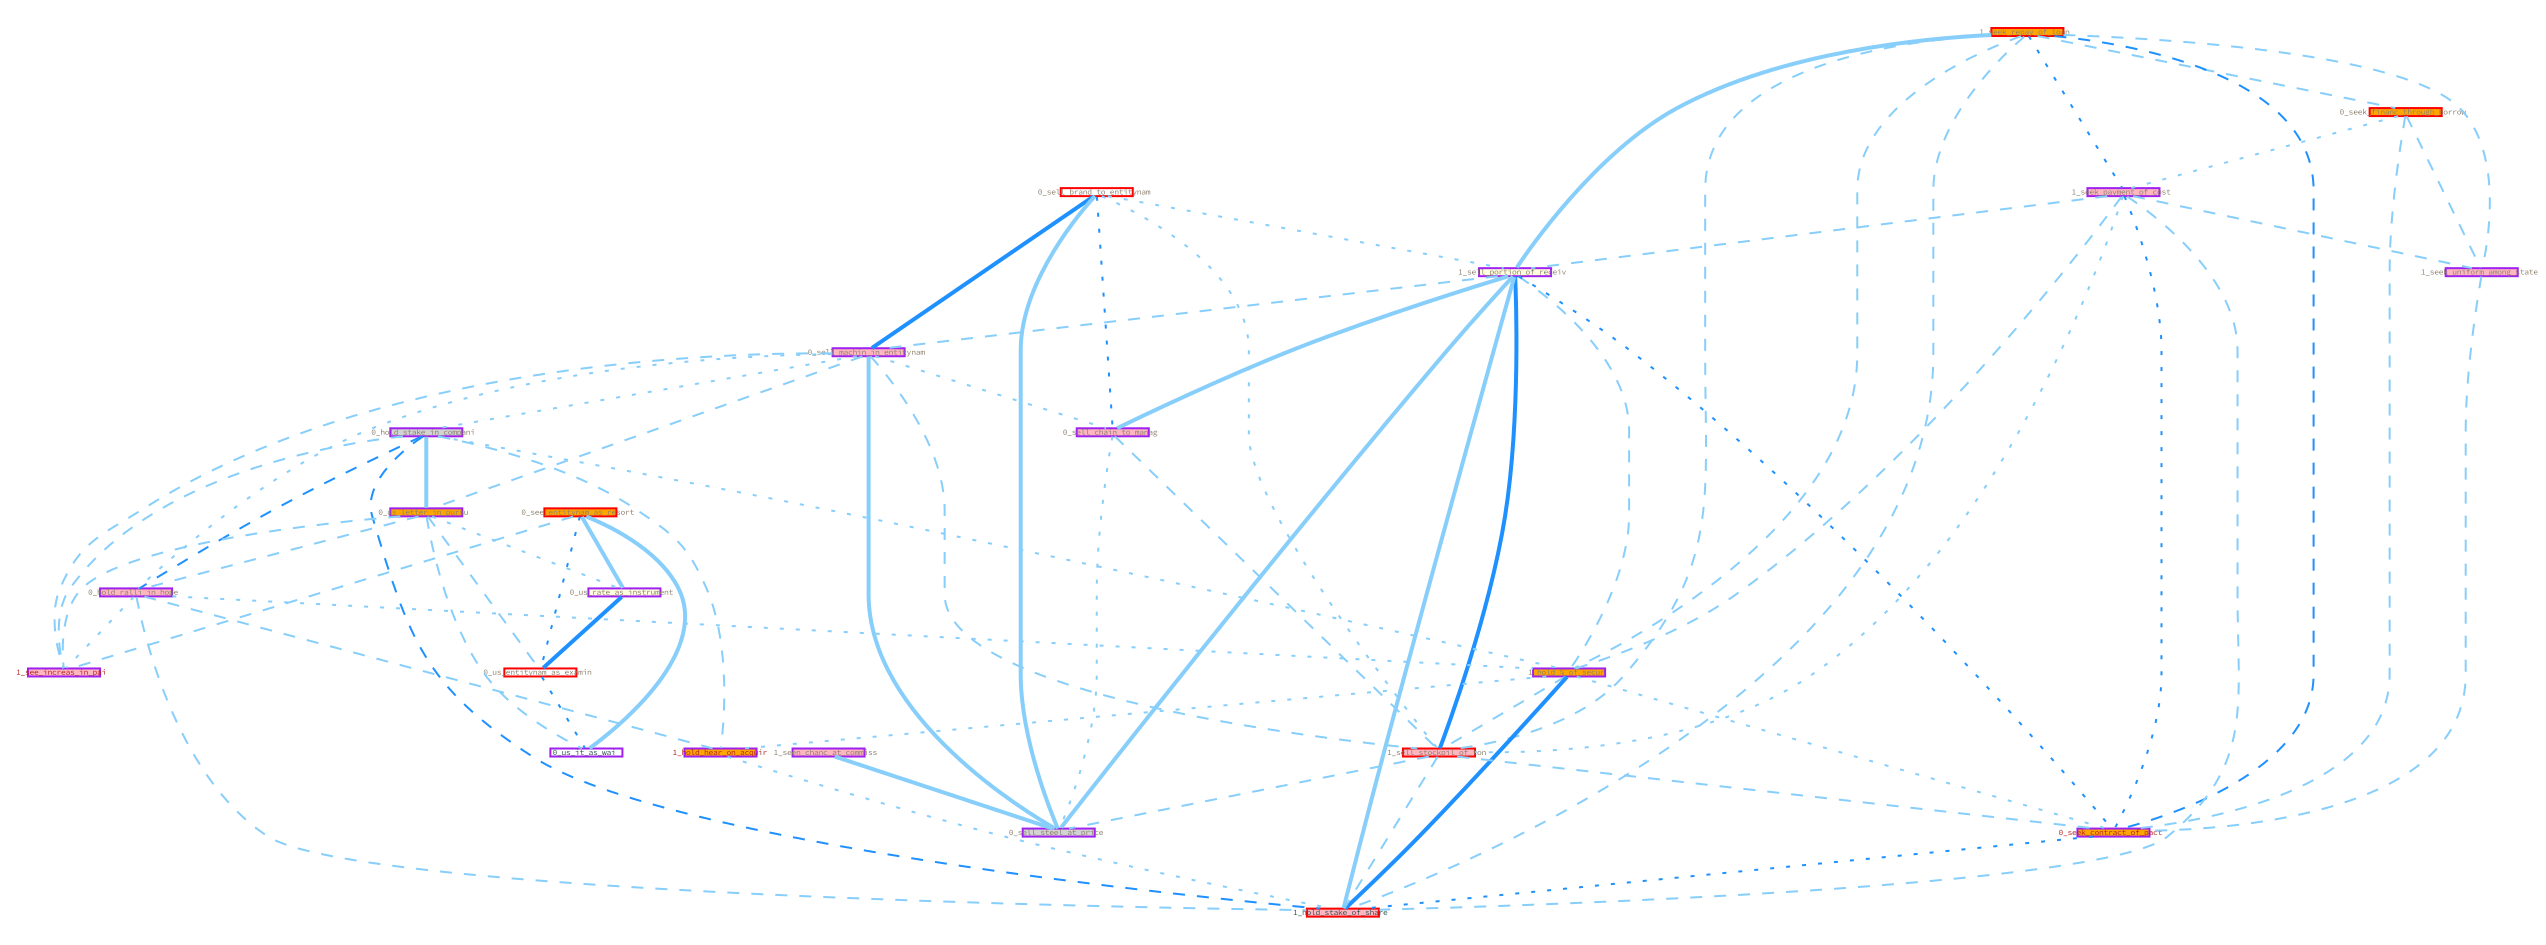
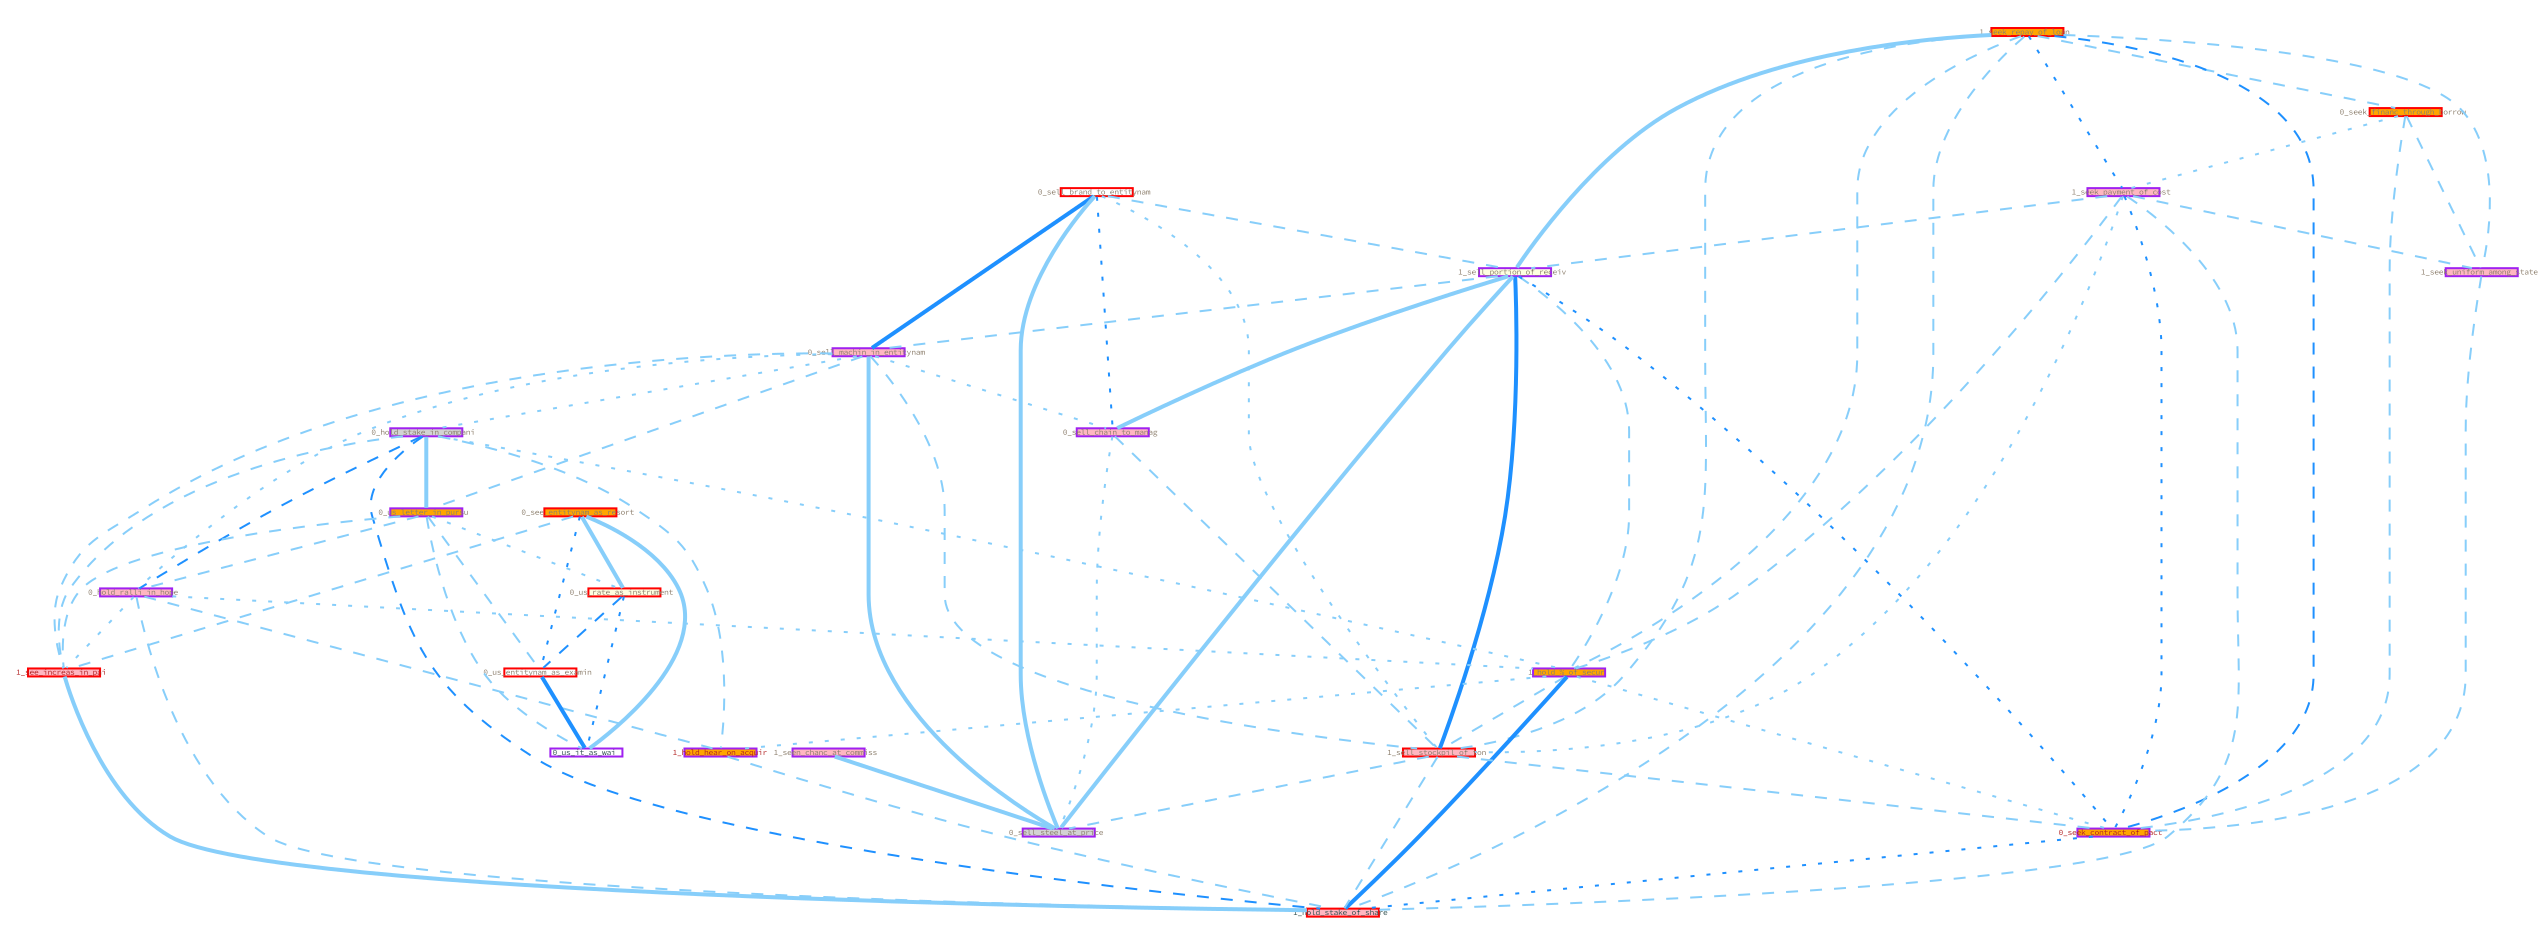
edge "0_sell_brand_to_entitynam" -- "1_sell_portion_of_receiv": style dotted -> dashed
node "0_us_rate_as_instrument": color purple -> red
edge "1_sell_portion_of_receiv" -- "1_hold_stake_of_share": now "1_see_increas_in_pai" -- "1_hold_stake_of_share"
edge "0_us_rate_as_instrument" -- "0_us_entitynam_as_examin": style bold -> dashed
node "1_see_increas_in_pai": color purple -> red
edge "0_us_rate_as_instrument" -- "0_us_it_as_wai": added
edge "0_us_entitynam_as_examin" -- "0_us_it_as_wai": style dotted -> bold
edge "1_hold_hear_on_acquir" -- "1_hold_stake_of_share": style dotted -> dashed
